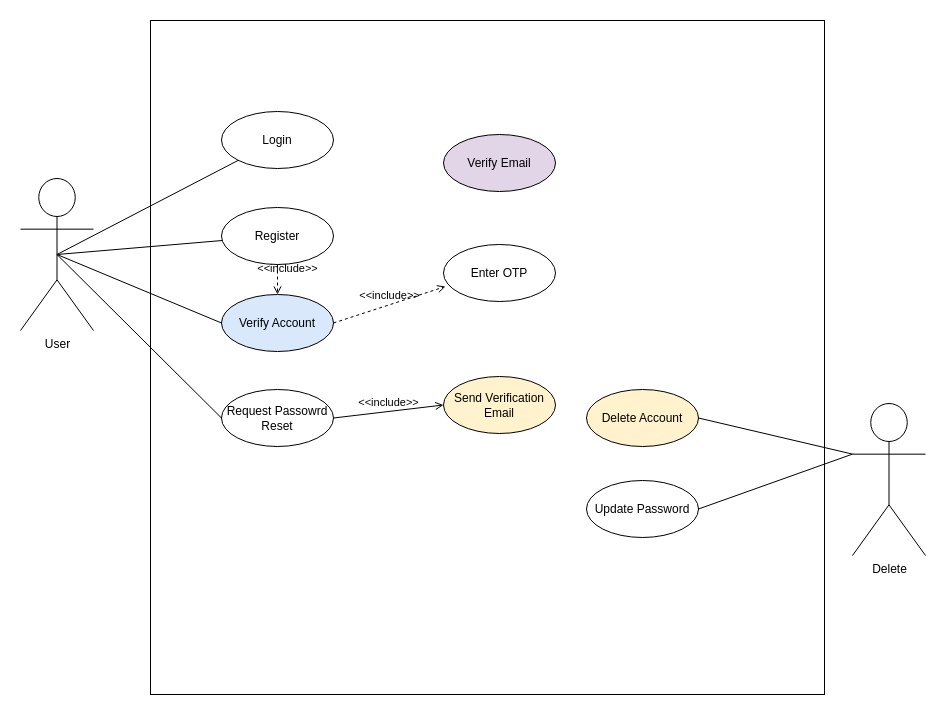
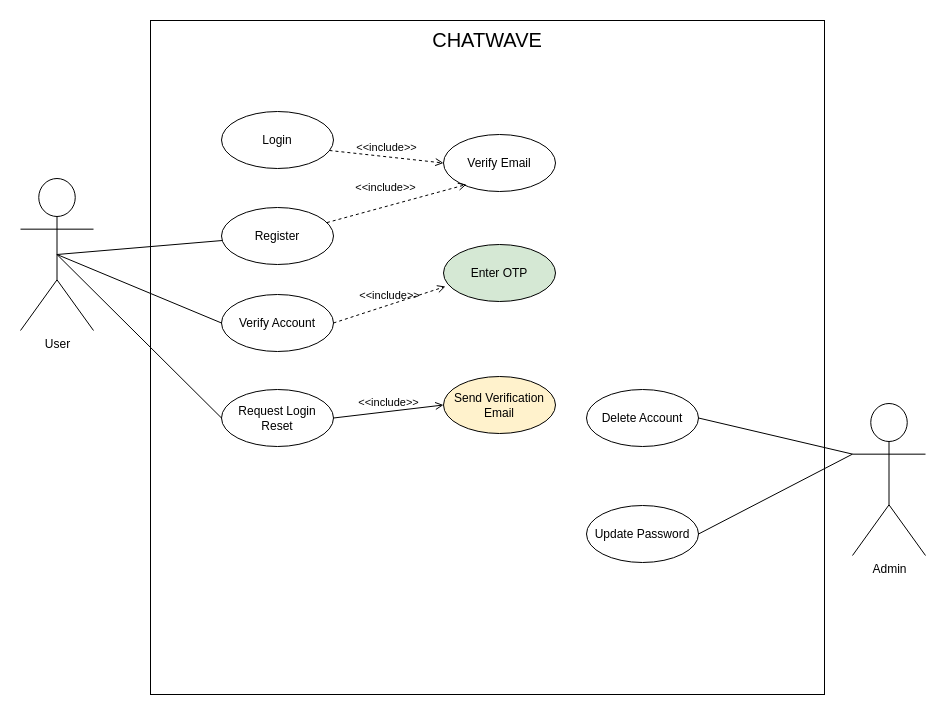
node "CHATWAVE": added
edge "Login" -> "Verify Email": added, label "<<include>>"
node "Verify Email": fillcolor #e1d5e7 -> #ffffff
edge "Login" -- "User": removed
node "Enter OTP": fillcolor #ffffff -> #d5e8d4
edge "Register" -> "Verify Account": now "Register" -> "Verify Email"
node "Verify Account": fillcolor #dae8fc -> #ffffff
node "Delete Account": fillcolor #fff2cc -> #ffffff
node "Request Passowrd Reset": label "Request Passowrd Reset" -> "Request Login Reset"
node "Update Password": moved (643, 509) -> (643, 534)
node "Delete": label "Delete" -> "Admin"
